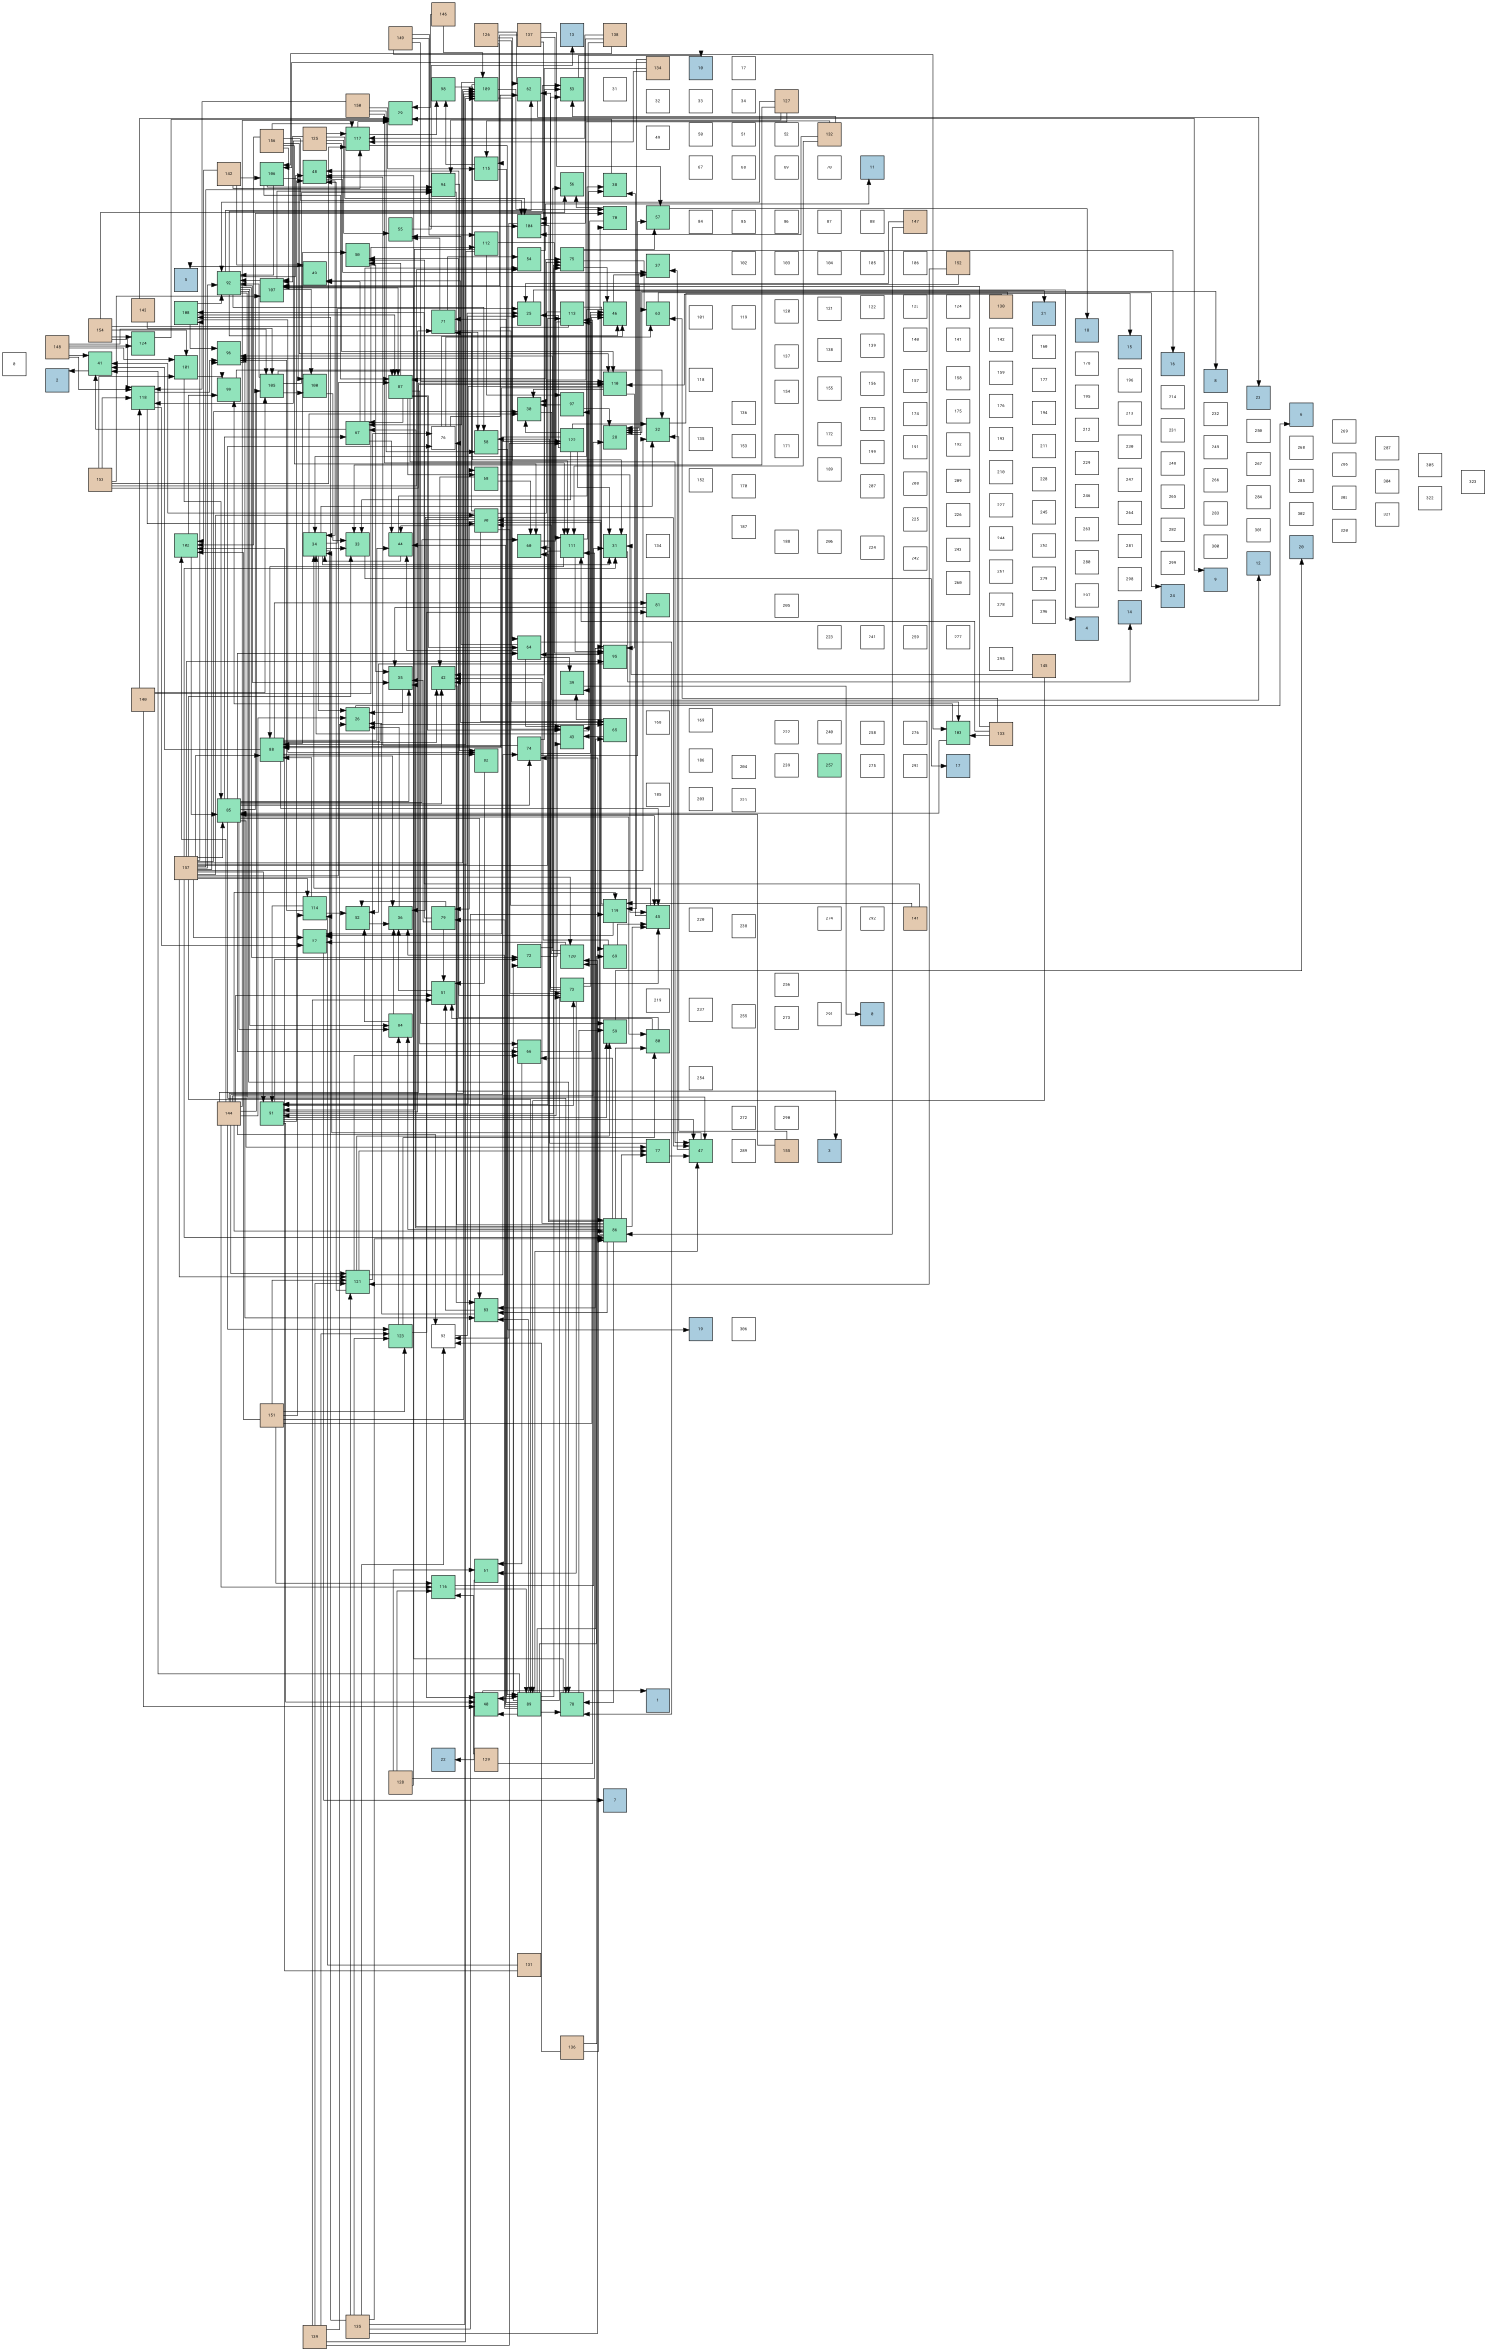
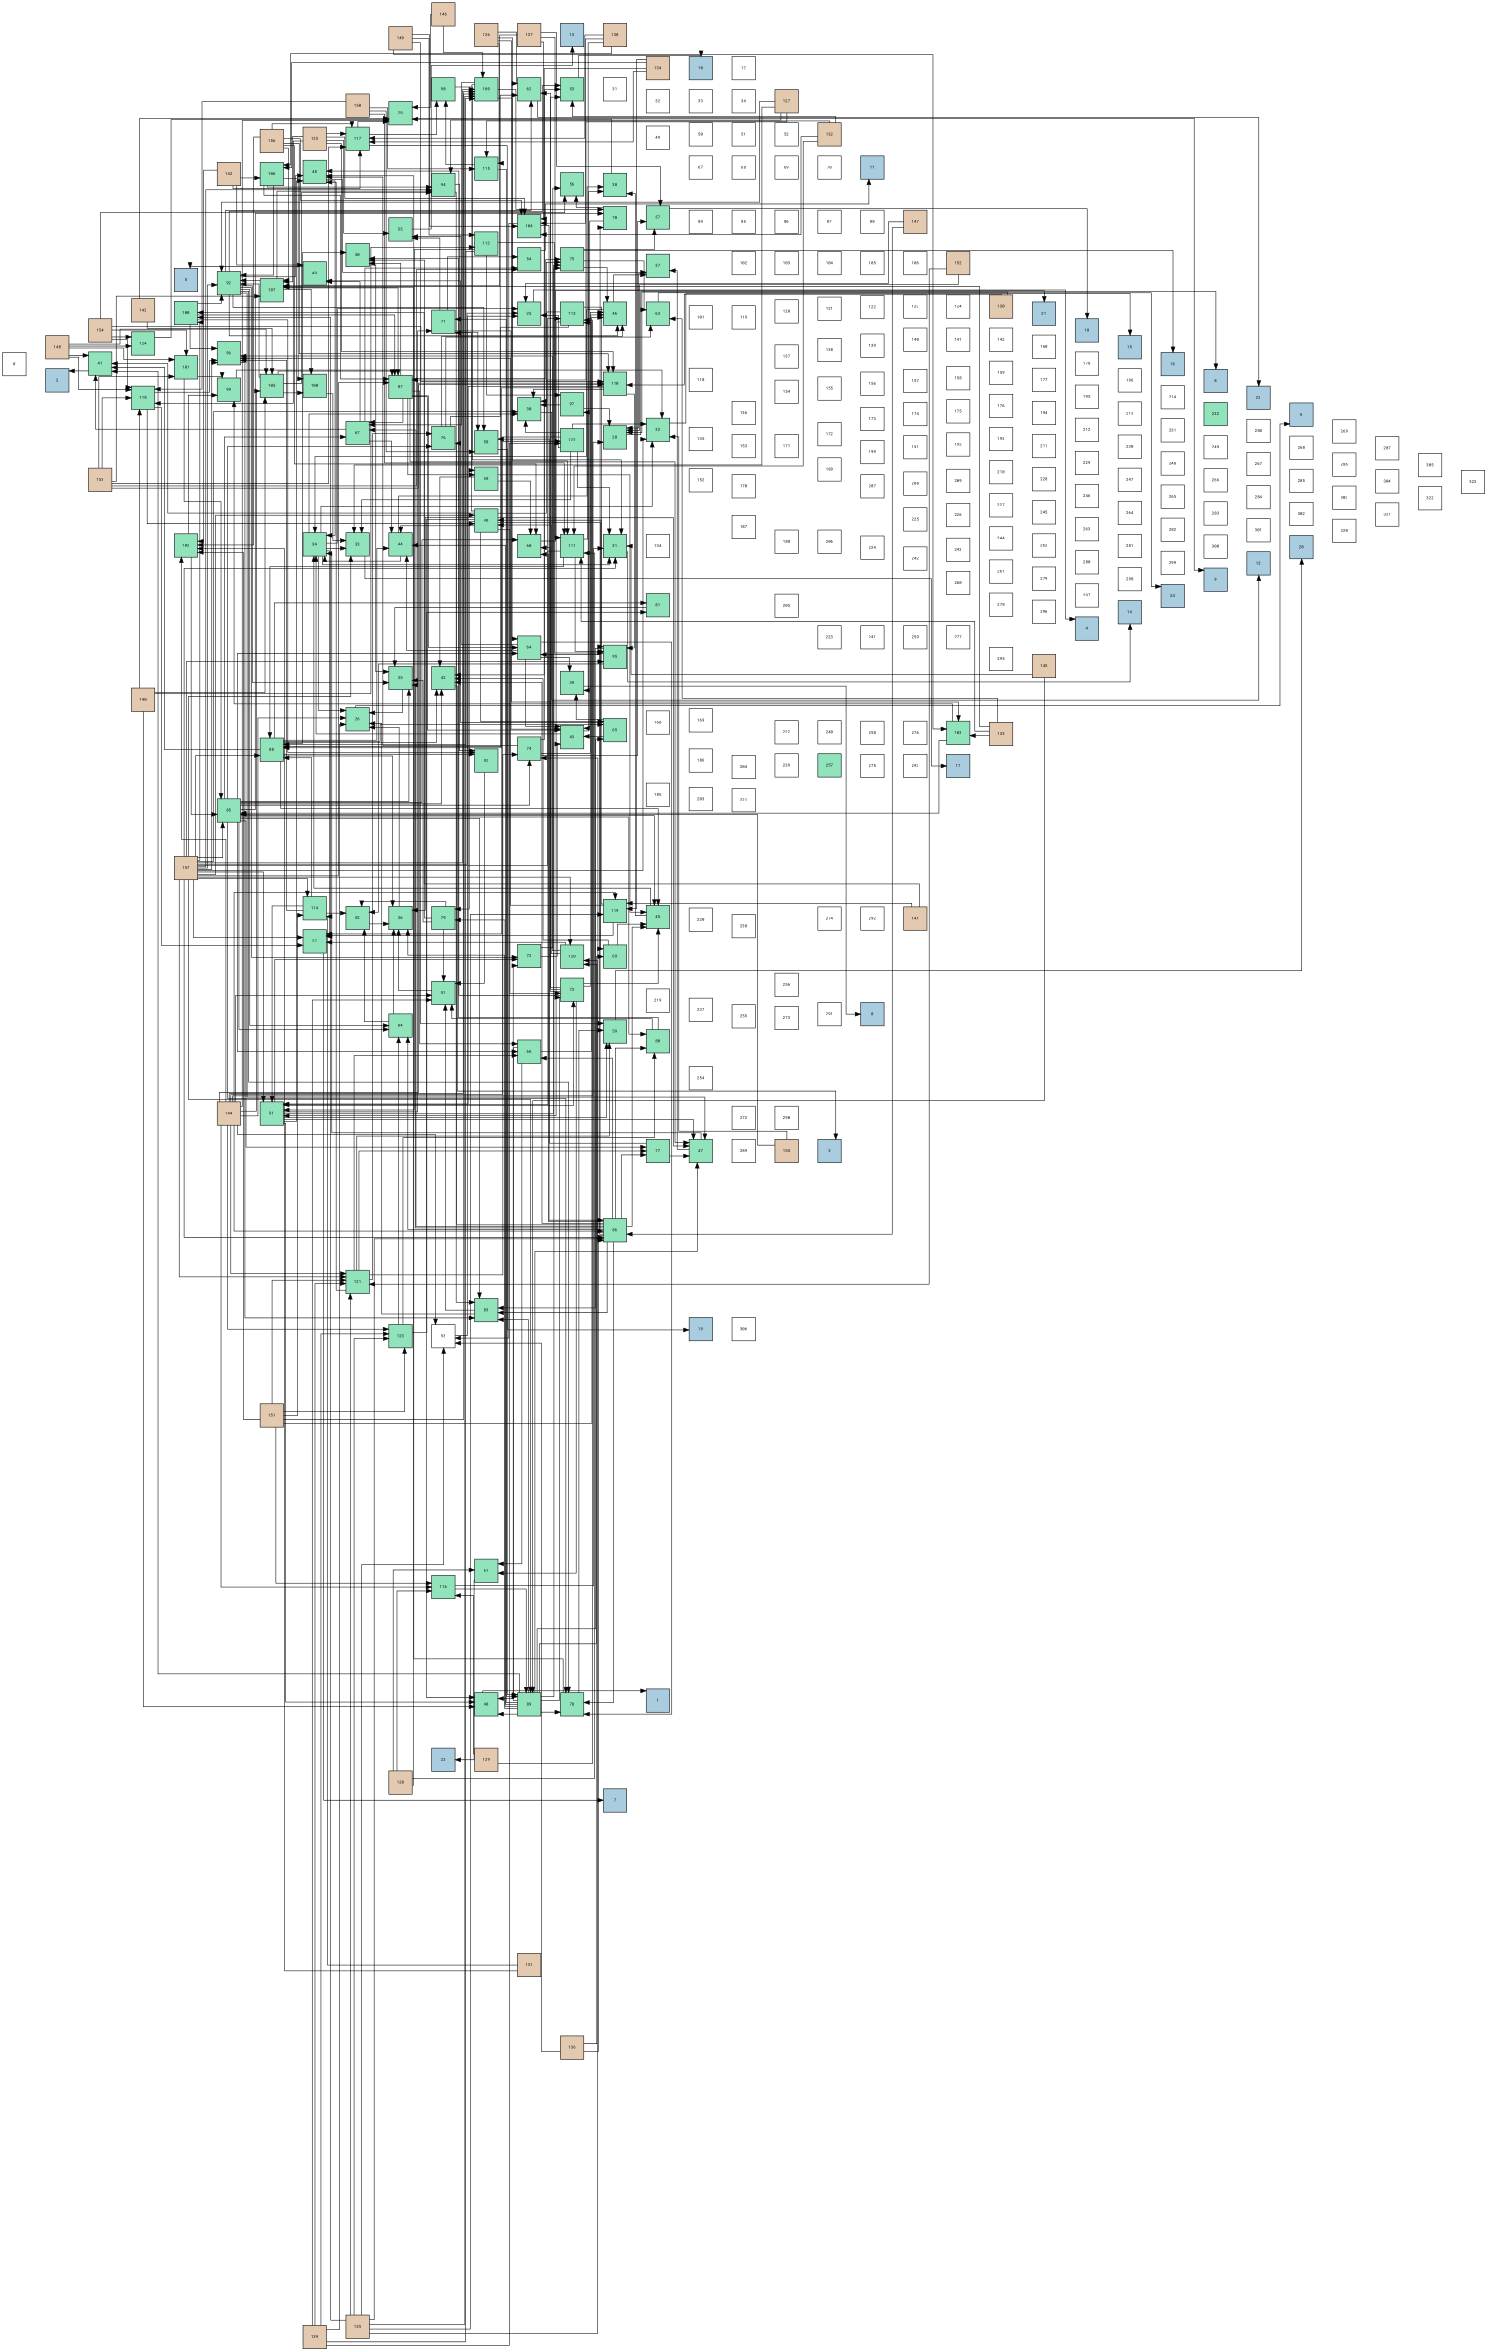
node "232": fillcolor #ffffff -> #91e3bb
node "76": fillcolor #ffffff -> #91e3bb
